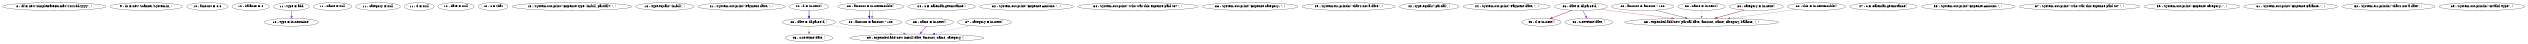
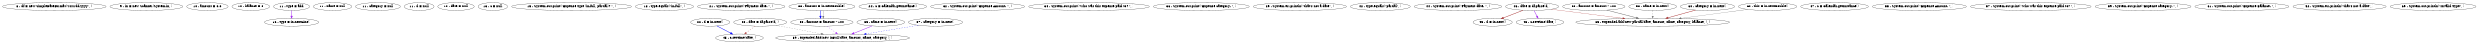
node "13 : c = that": label "13 : c = that" -> "13 : c = null"
edge "22 : d = in.next()" -> "23 : date = df.parse(d, )": now "22 : d = in.next()" -> "45 : c.setTime(date, )"
